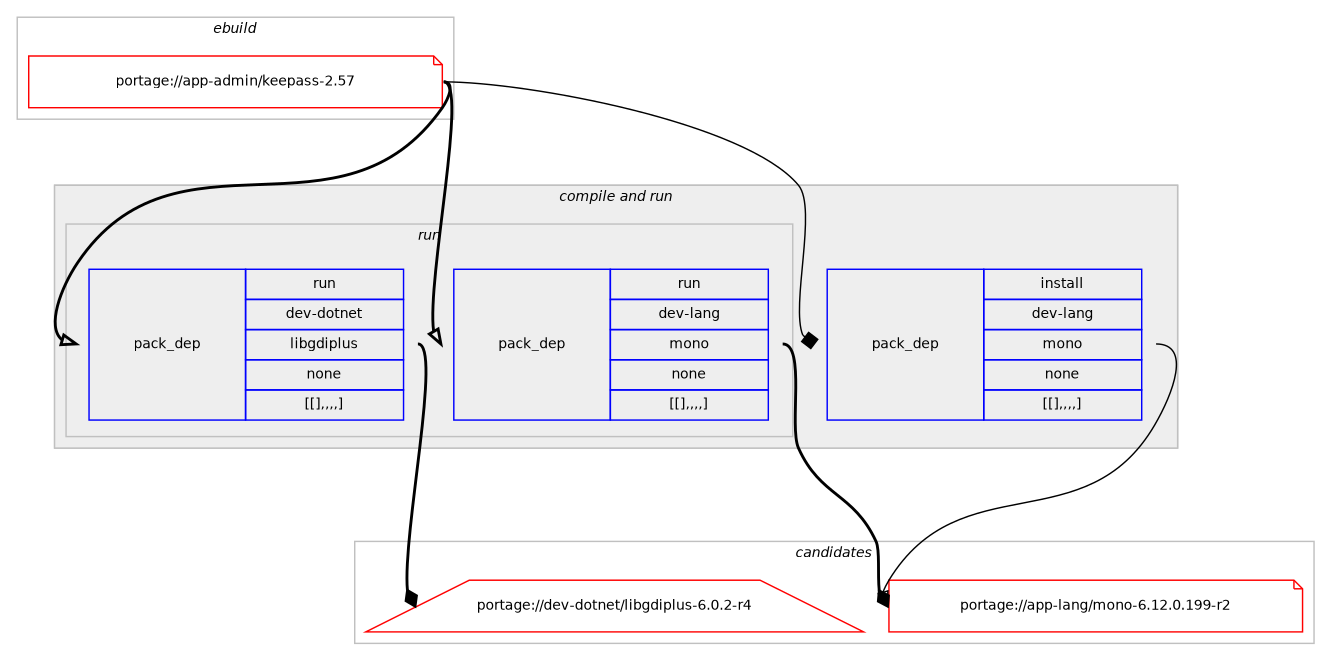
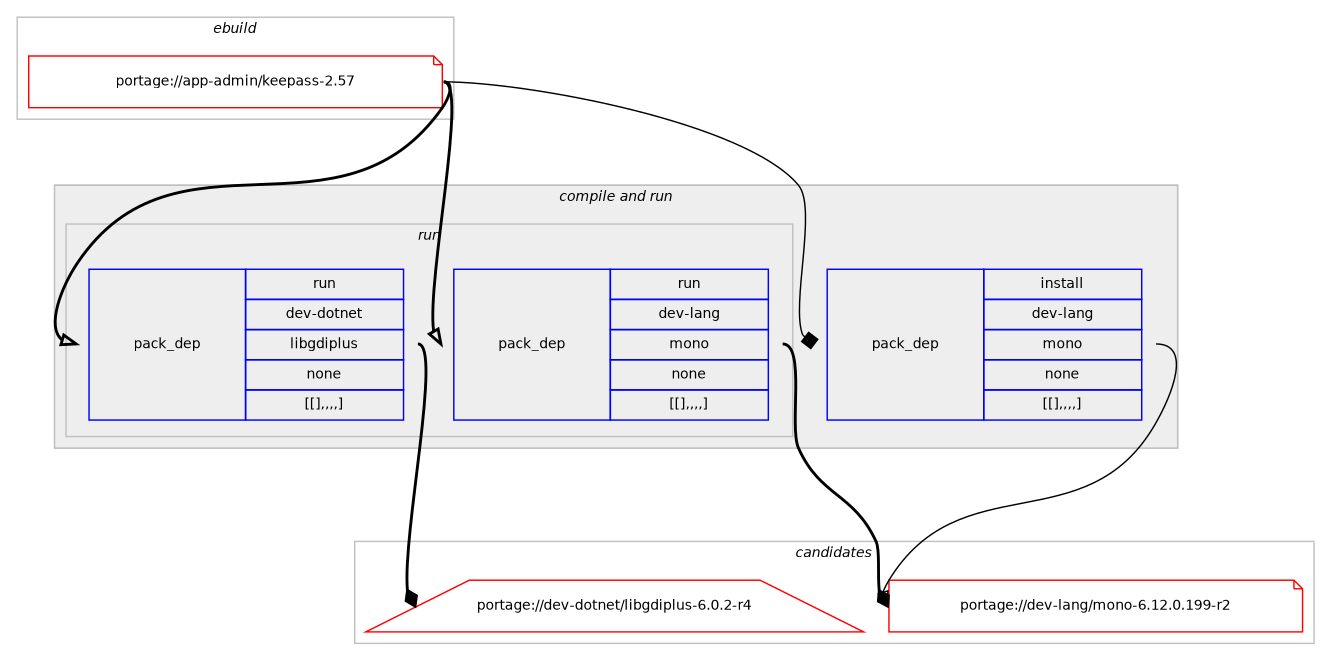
node "portage://app-lang/mono-6.12.0.199-r2": label "portage://app-lang/mono-6.12.0.199-r2" -> "portage://dev-lang/mono-6.12.0.199-r2"
